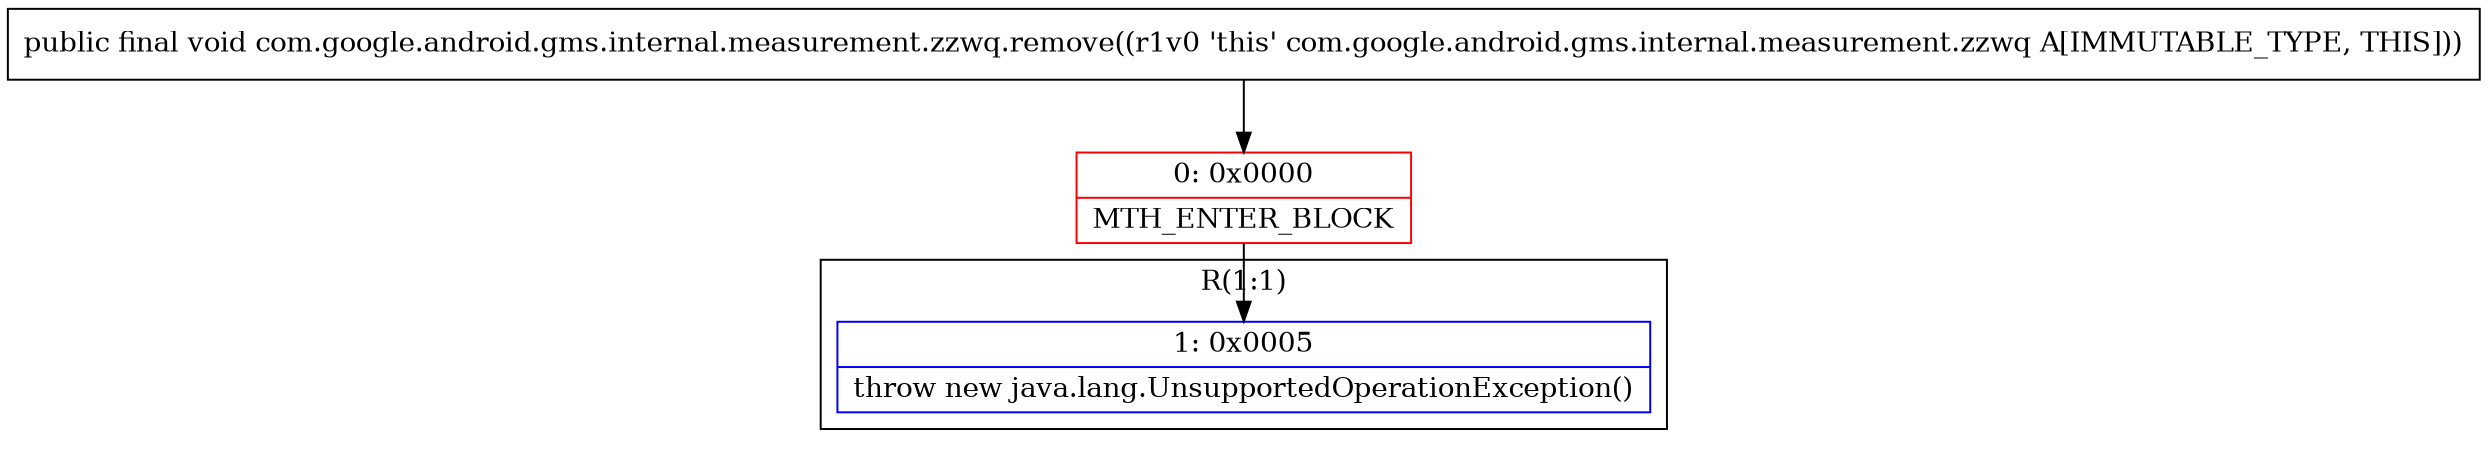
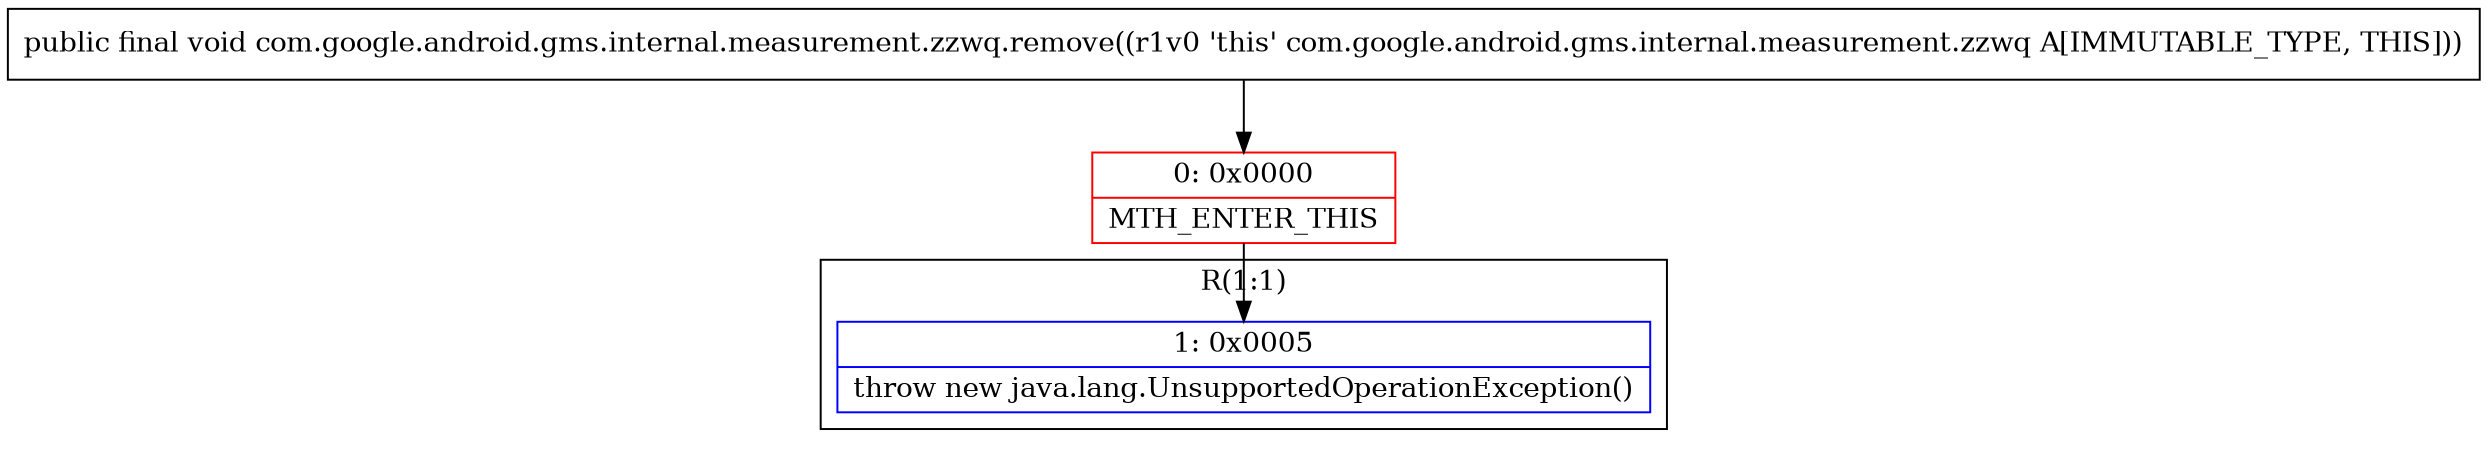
node "0: 0x0000": text "MTH_ENTER_BLOCK" -> "MTH_ENTER_THIS"
